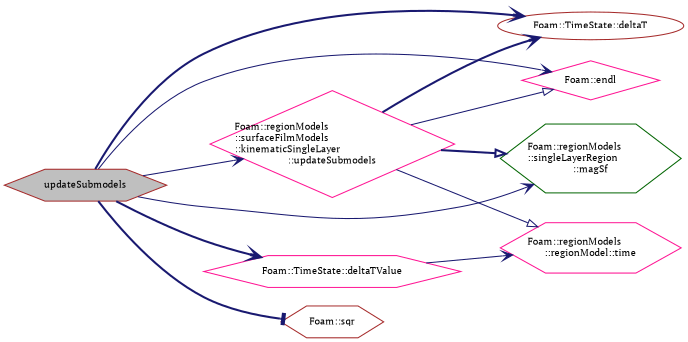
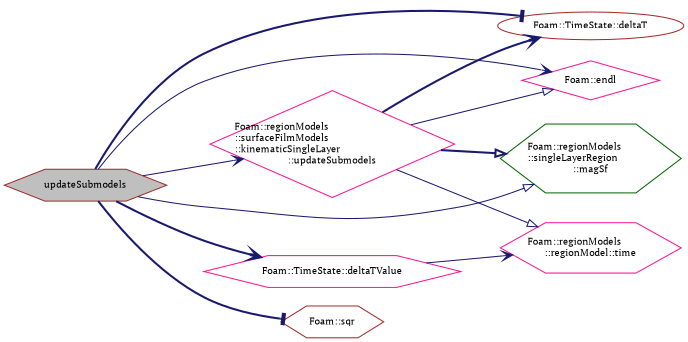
edge "updateSubmodels" -> "Foam::TimeState::deltaT": arrowhead vee -> tee
edge "updateSubmodels" -> "Foam::regionModels ::singleLayerRegion ::magSf": arrowhead vee -> onormal
